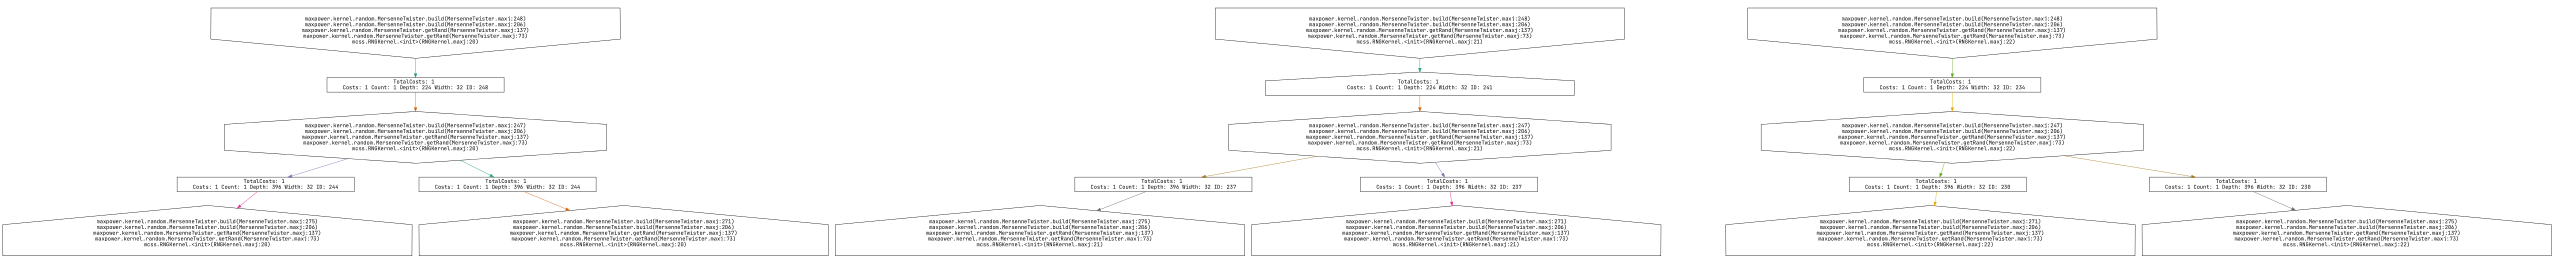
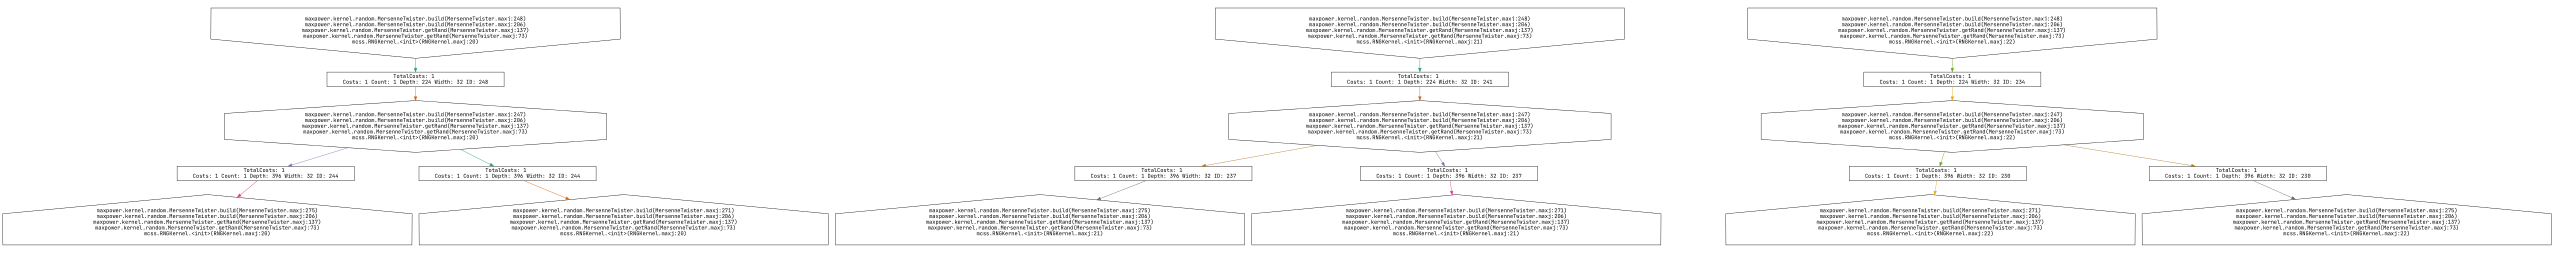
node "TotalCosts: 1 Costs: 1 Count: 1 Depth: 224 Width: 32 ID: 241": shape house -> box
